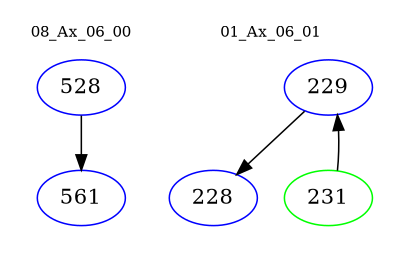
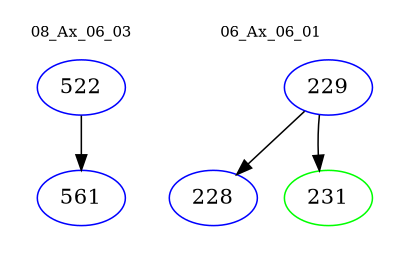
cluster "08_Ax_06_00": label "08_Ax_06_00" -> "08_Ax_06_03"
cluster "01_Ax_06_01": label "01_Ax_06_01" -> "06_Ax_06_01"
node "528": label "528" -> "522"
edge "231" -> "229": reversed
